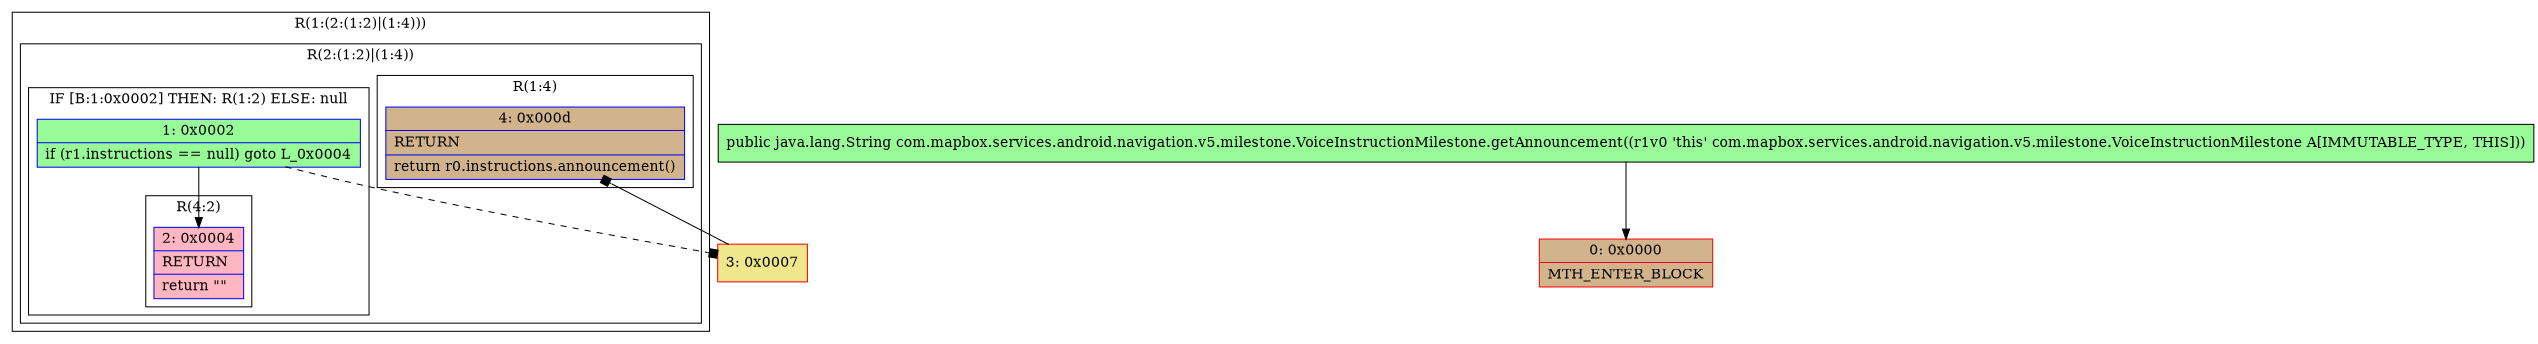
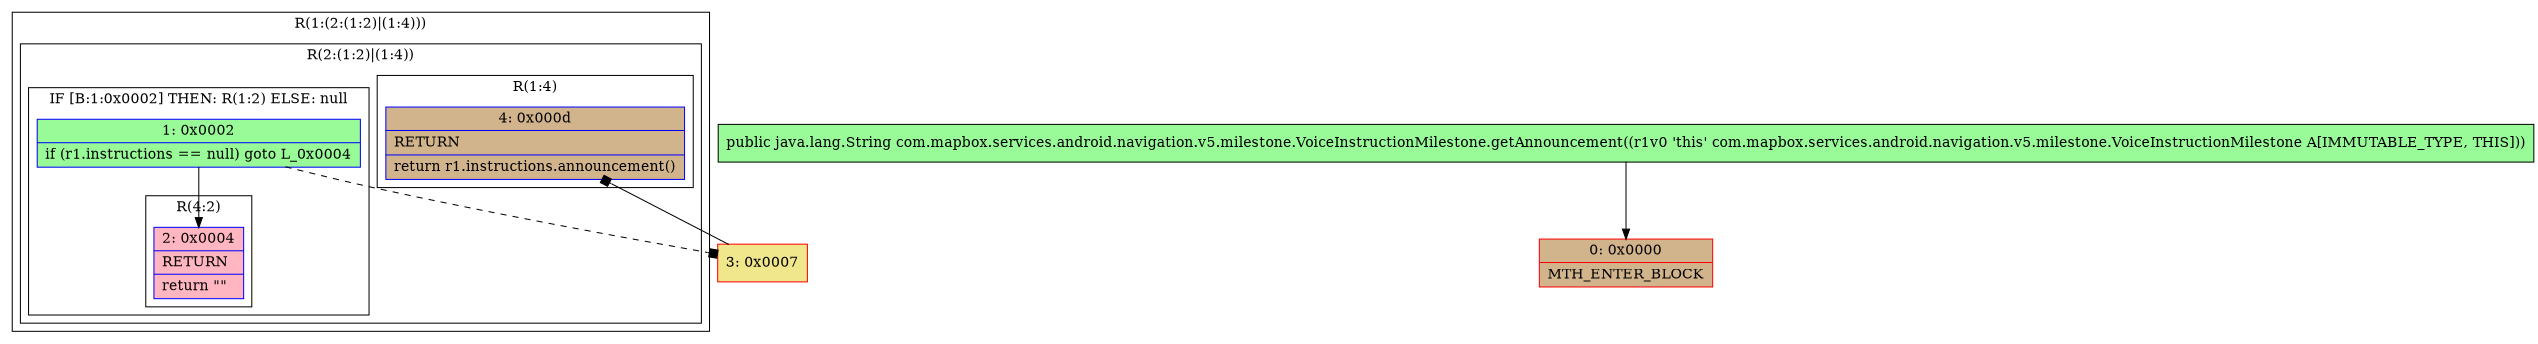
node "4: 0x000d": text "return r0.instructions.announcement()" -> "return r1.instructions.announcement()"
